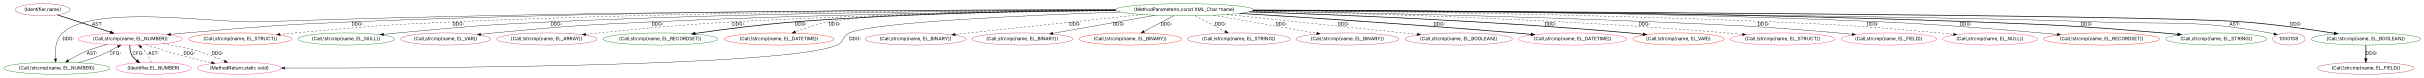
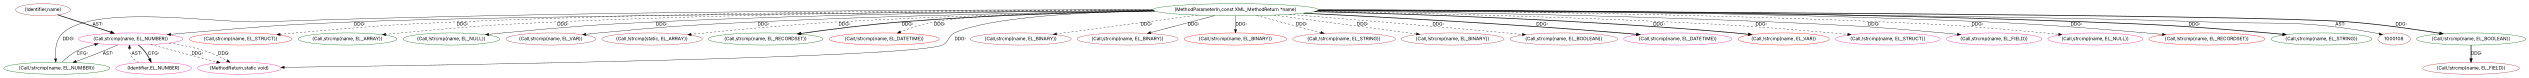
node "(MethodParameterIn,const XML_Char *name)": label "(MethodParameterIn,const XML_Char *name)" -> "(MethodParameterIn,const XML_MethodReturn *name)"
node "(Call,strcmp(name, EL_ARRAY))": added
node "(Call,!strcmp(name, EL_ARRAY))": label "(Call,!strcmp(name, EL_ARRAY))" -> "(Call,!strcmp(static, EL_ARRAY))"
